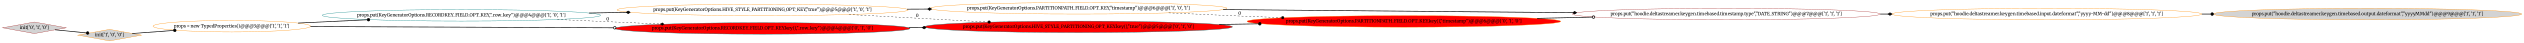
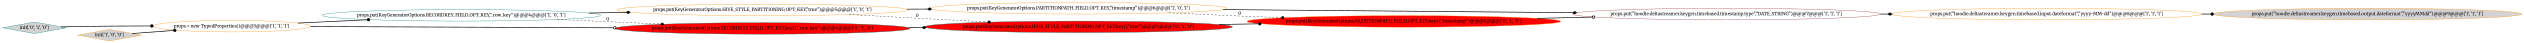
node "init['0', '1', '0']": color brown -> teal
edge "init['0', '1', '0']" -> "init['1', '0', '0']": now "init['0', '1', '0']" -> "props = new TypedProperties()@@@3@@@['1', '1', '1']"
